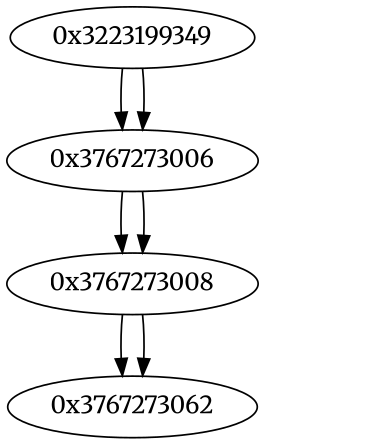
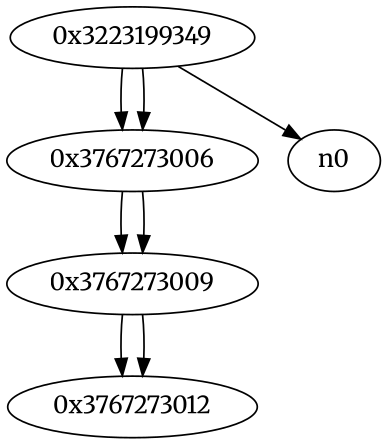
node "n0": added
node "0x3767273008": label "0x3767273008" -> "0x3767273009"
node "0x3767273062": label "0x3767273062" -> "0x3767273012"
